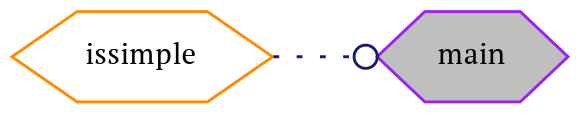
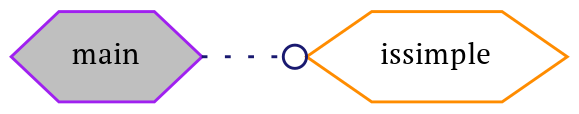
edge "issimple" -> "main": reversed
